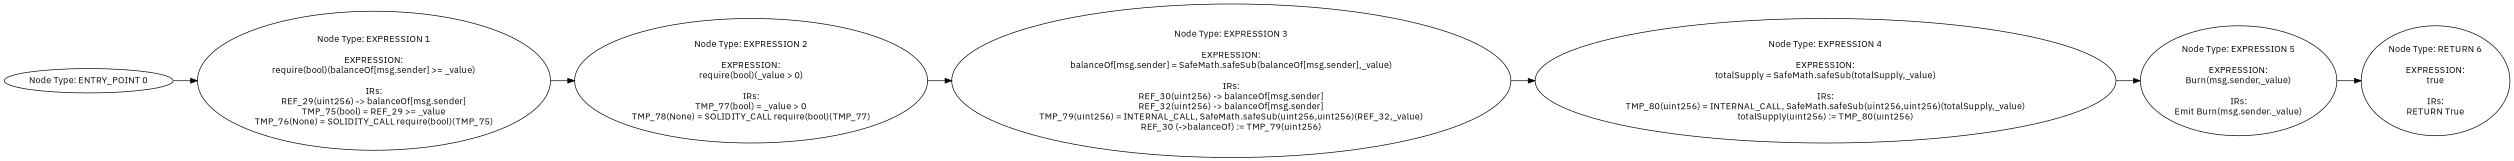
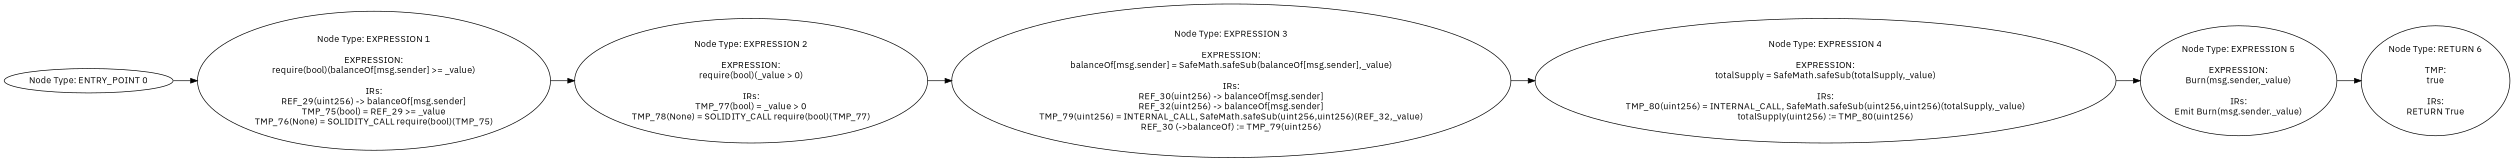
node "Node Type: RETURN 6 EXPRESSION: true IRs: RETURN True": label "Node Type: RETURN 6 EXPRESSION: true IRs: RETURN True" -> "Node Type: RETURN 6 TMP: true IRs: RETURN True"
